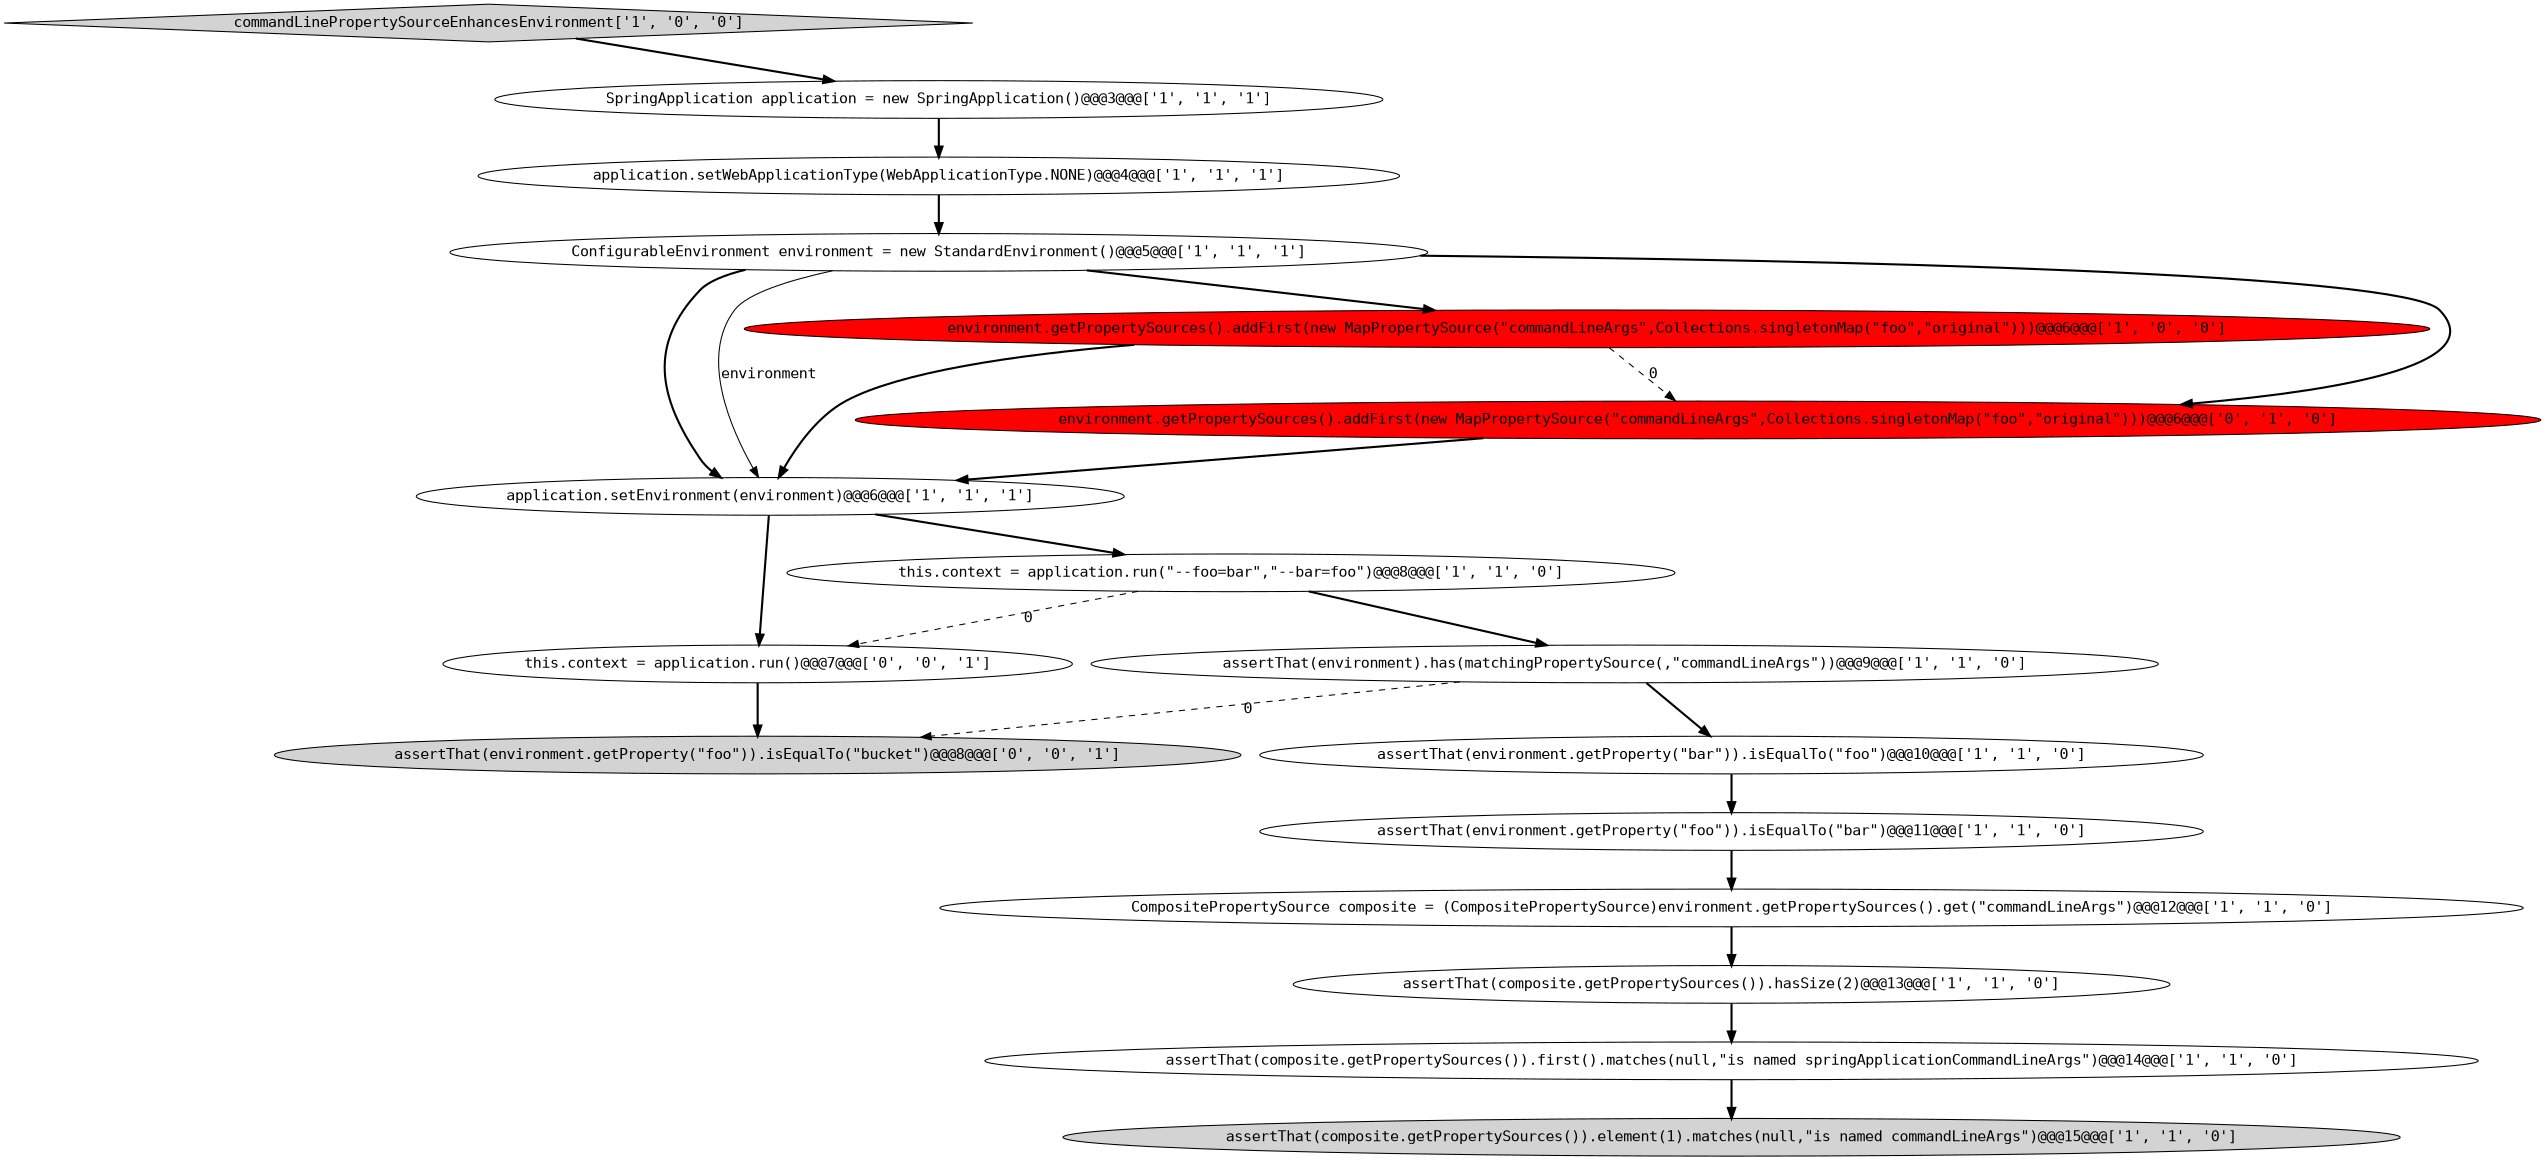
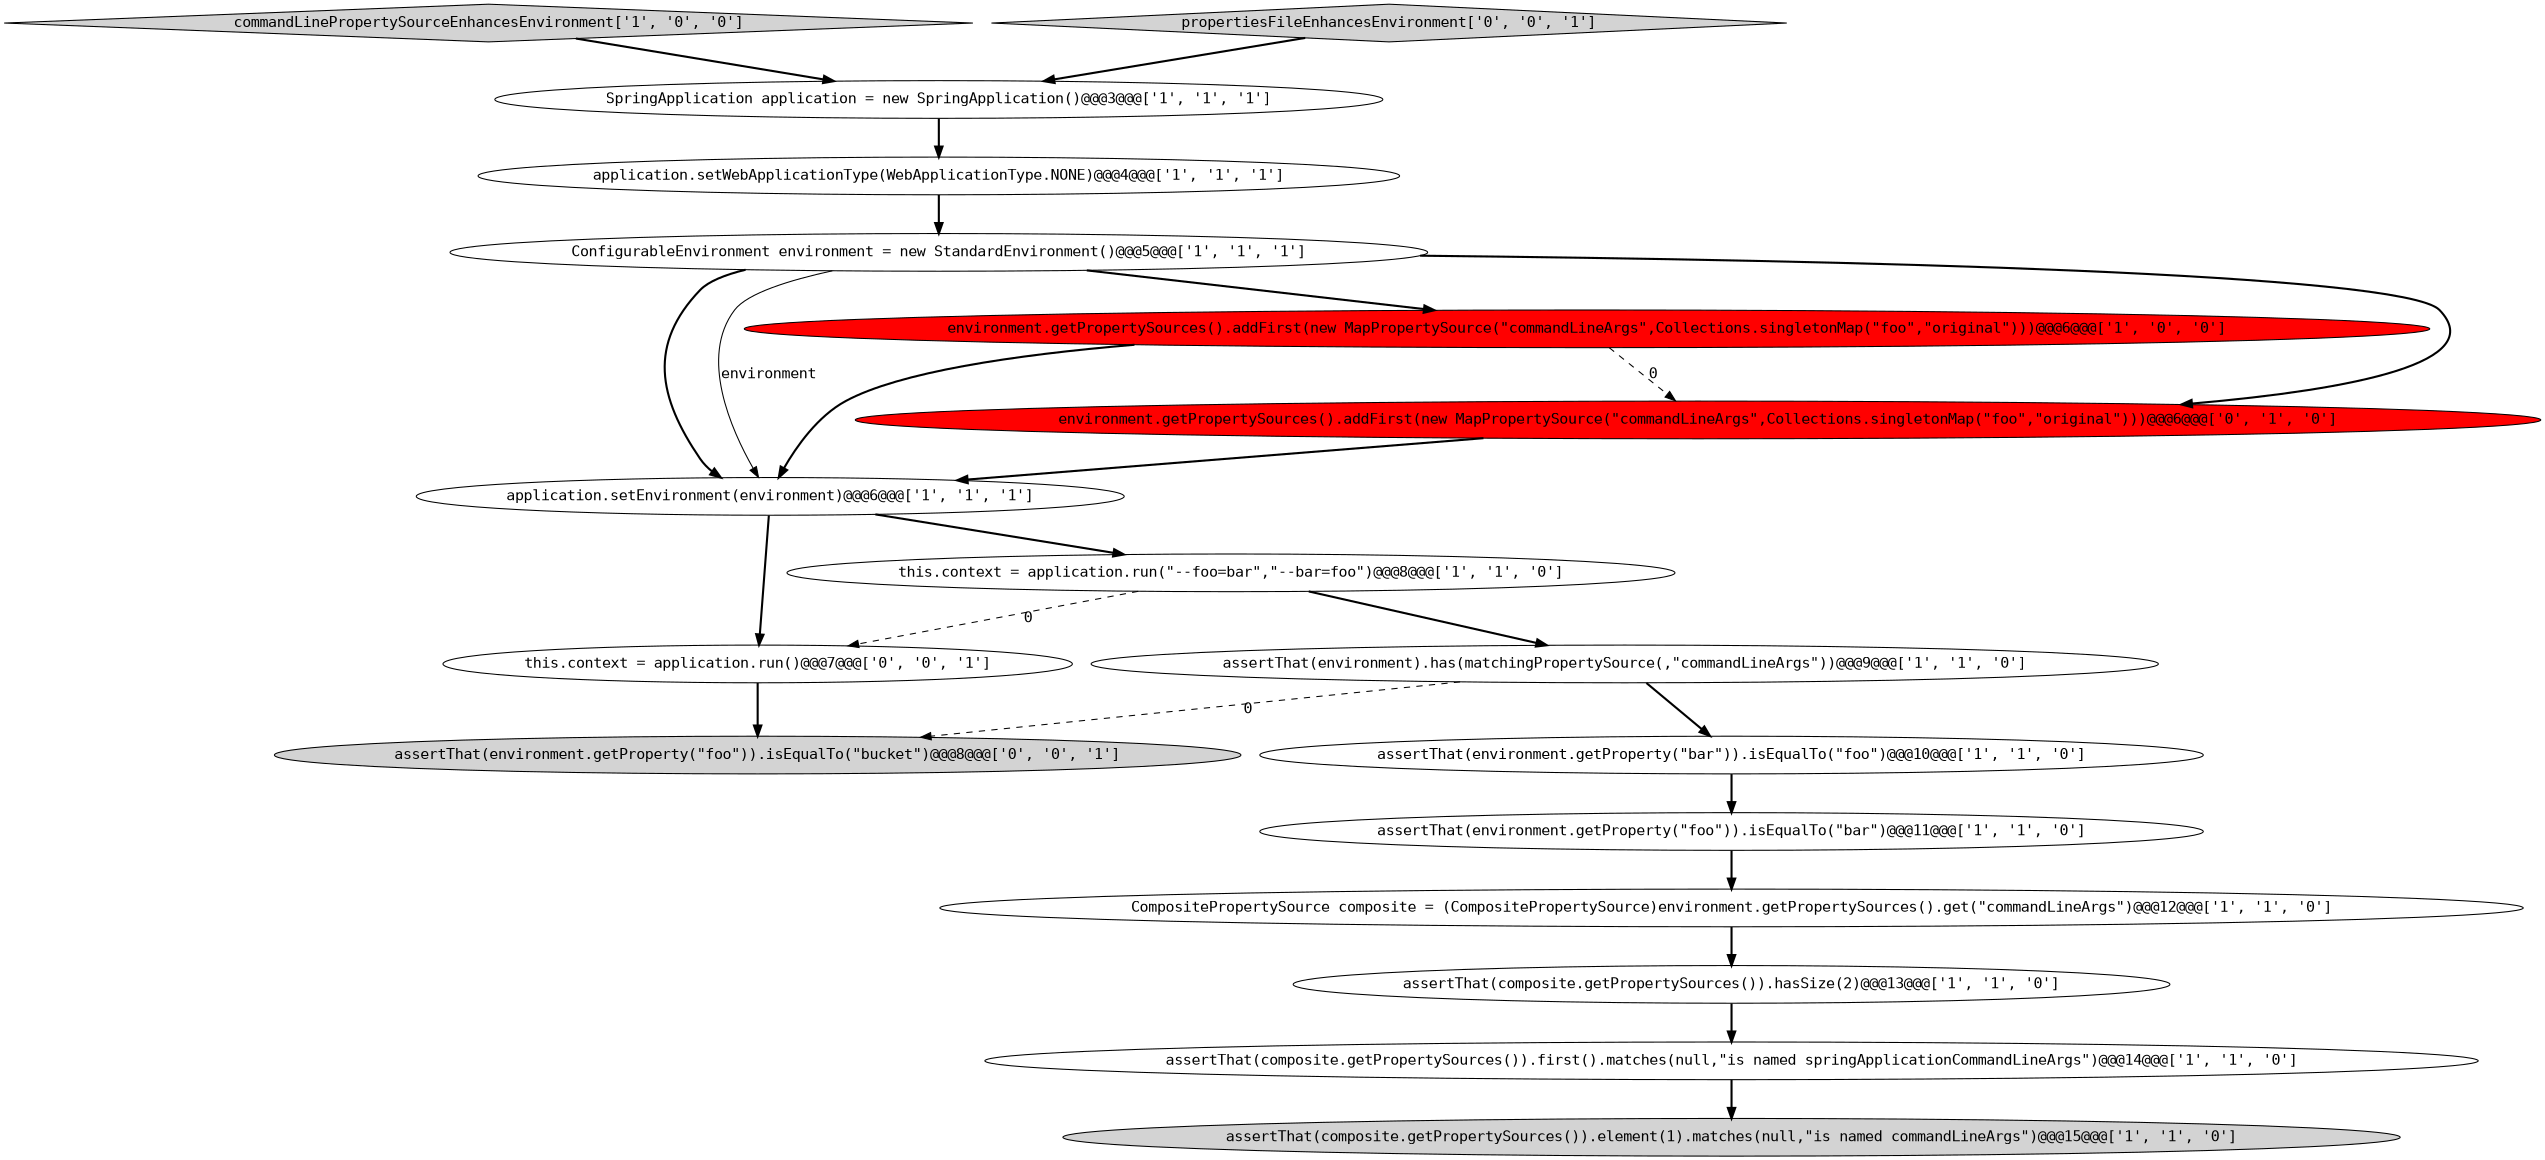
node "propertiesFileEnhancesEnvironment['0', '0', '1']": added
